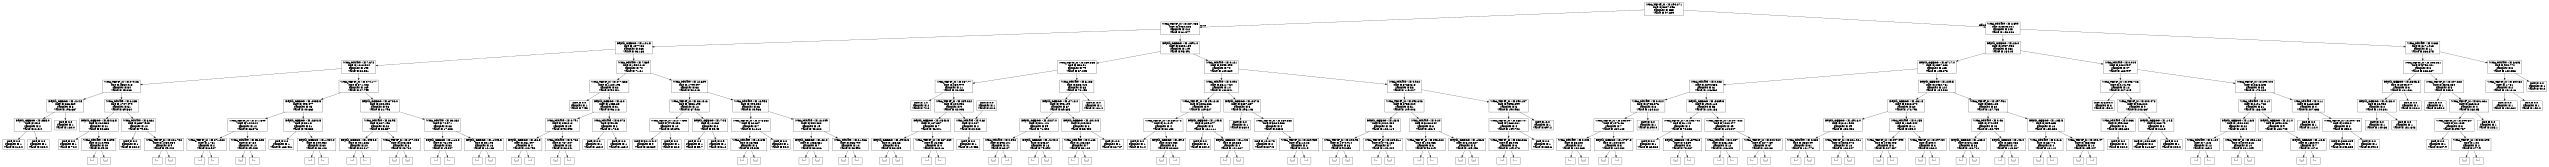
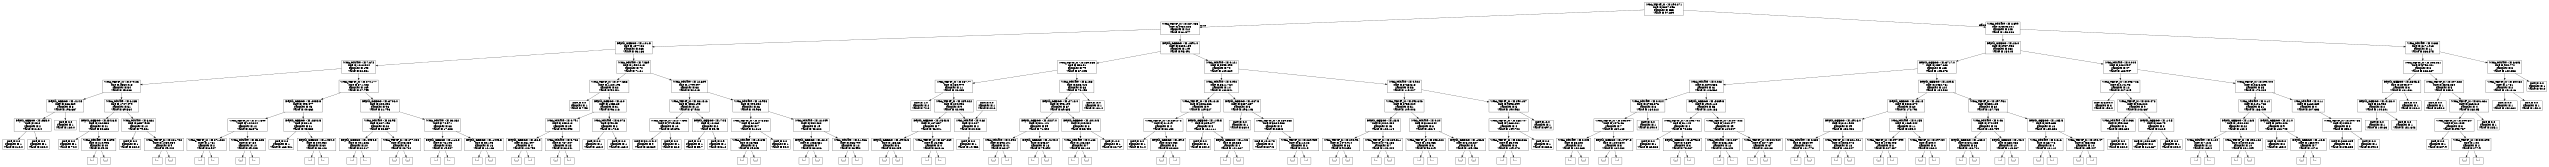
node "mse = 0.0 samples = 1 value = 112.0": removed
node "mse = 4225.0 samples = 2 value = 155.0": added
